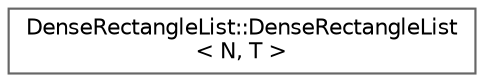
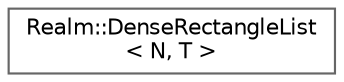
node "DenseRectangleList::DenseRectangleList < N, T >": label "DenseRectangleList::DenseRectangleList < N, T >" -> "Realm::DenseRectangleList < N, T >"
